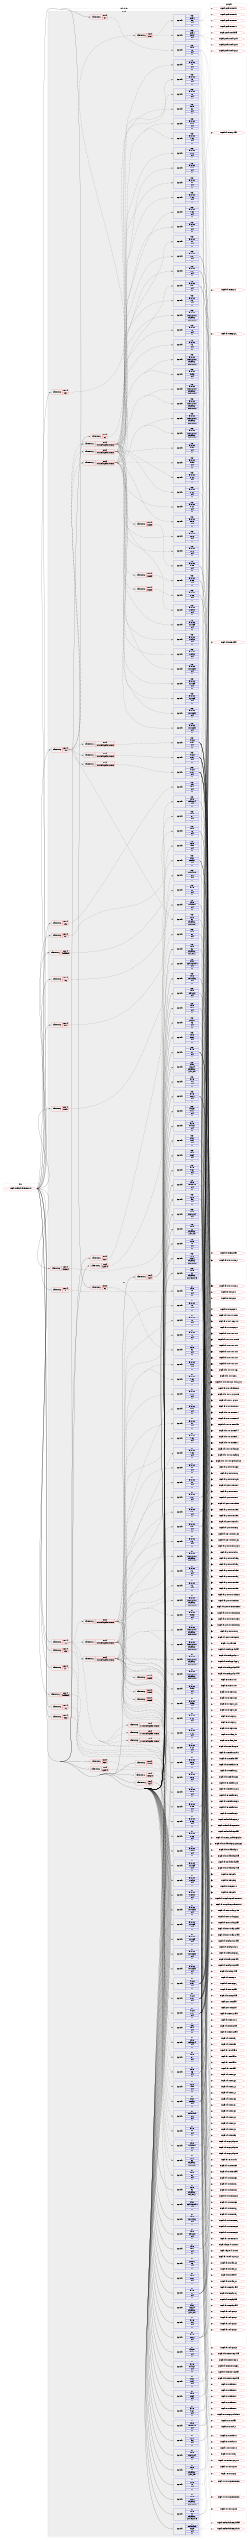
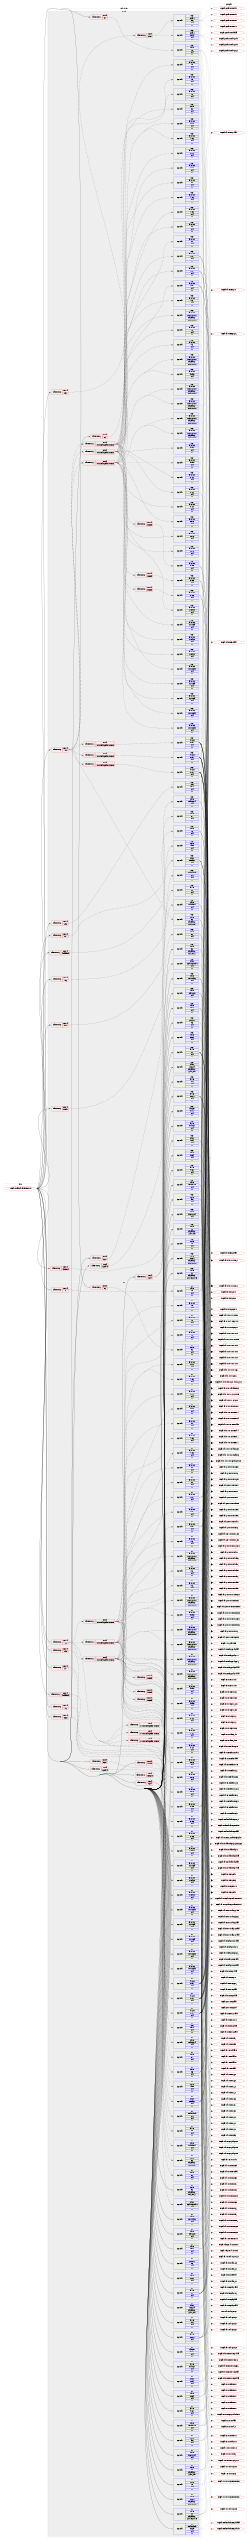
node "portage://dev-libs/expat-2.6.2": label "portage://dev-libs/expat-2.6.2" -> "python://dev-libs/expat-2.6.2"
